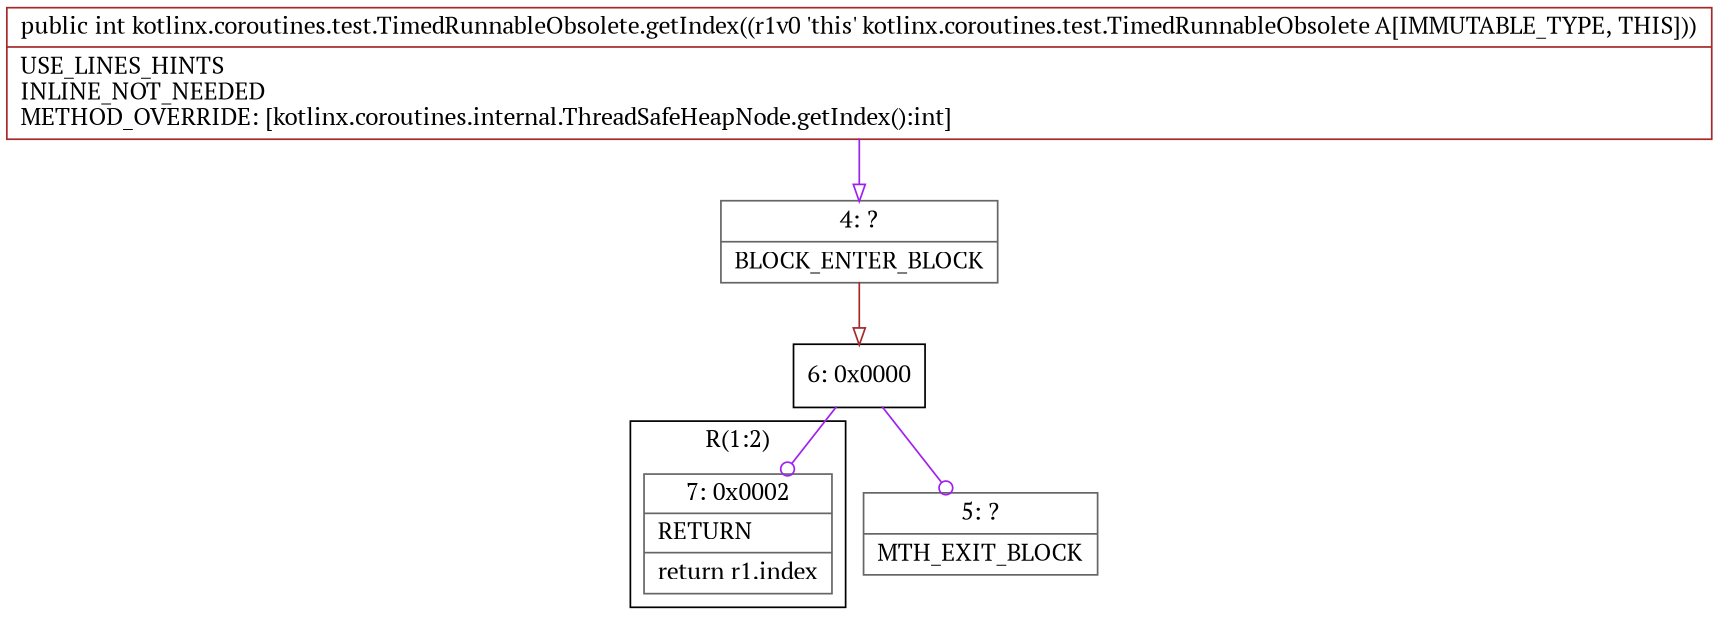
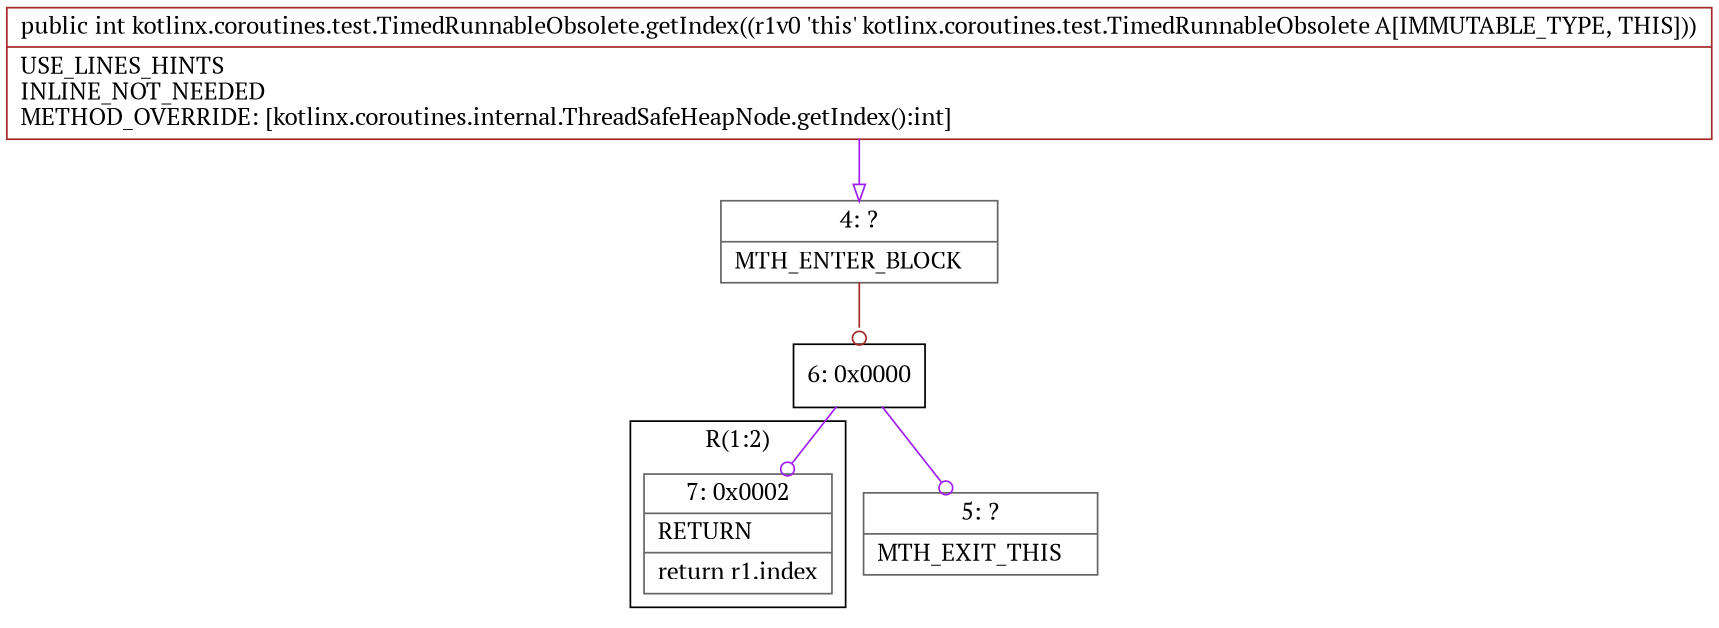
node "4: ?": text "BLOCK_ENTER_BLOCK" -> "MTH_ENTER_BLOCK"
edge "4: ?" -> "6: 0x0000": arrowhead onormal -> odot
node "5: ?": text "MTH_EXIT_BLOCK" -> "MTH_EXIT_THIS"
